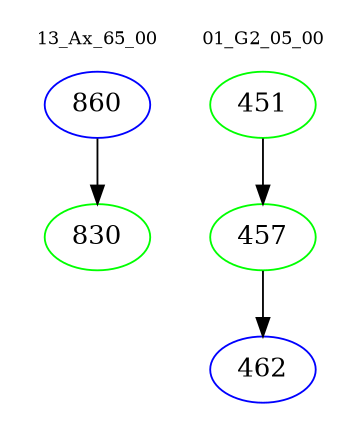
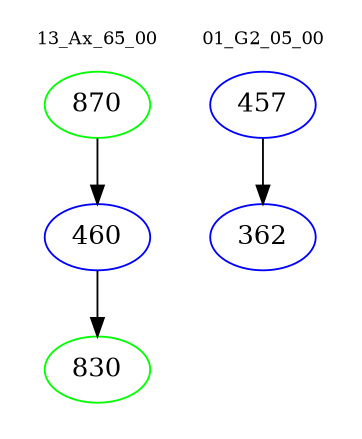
node "860": label "860" -> "460"
node "870": added
node "451": removed
node "457": color green -> blue
node "462": label "462" -> "362"
